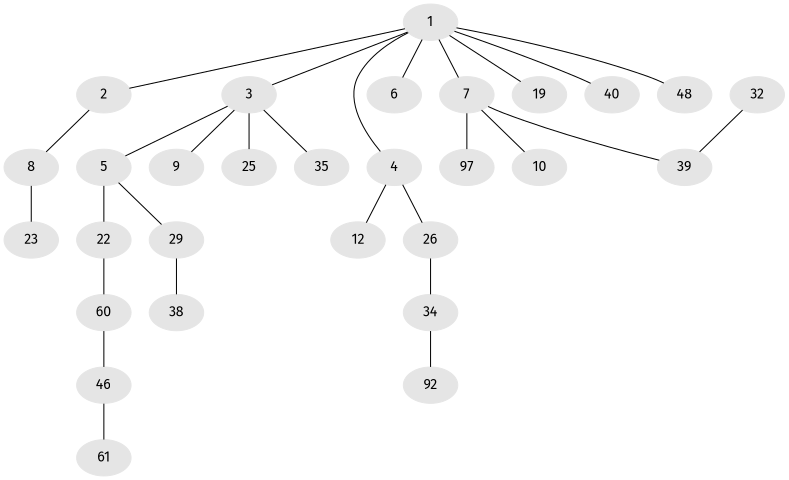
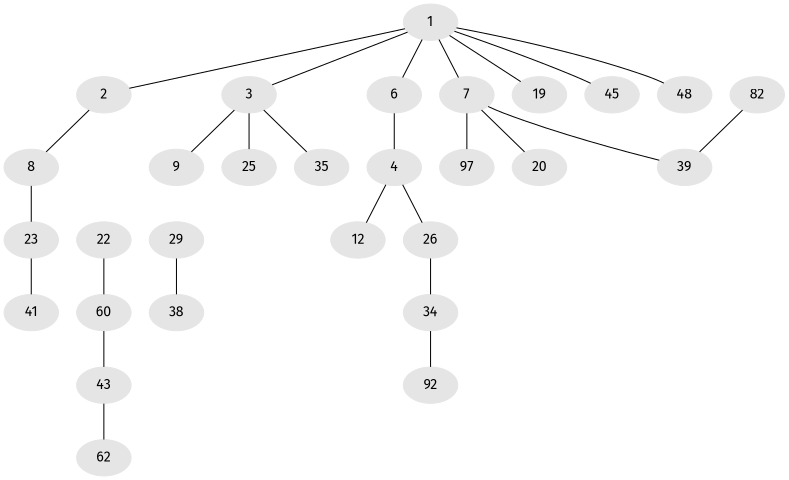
edge "1" -- "4": now "6" -- "4"
node "40": label "40" -> "45"
node "32": label "32" -> "82"
node "5": removed
node "10": label "10" -> "20"
node "41": added
node "46": label "46" -> "43"
node "61": label "61" -> "62"
